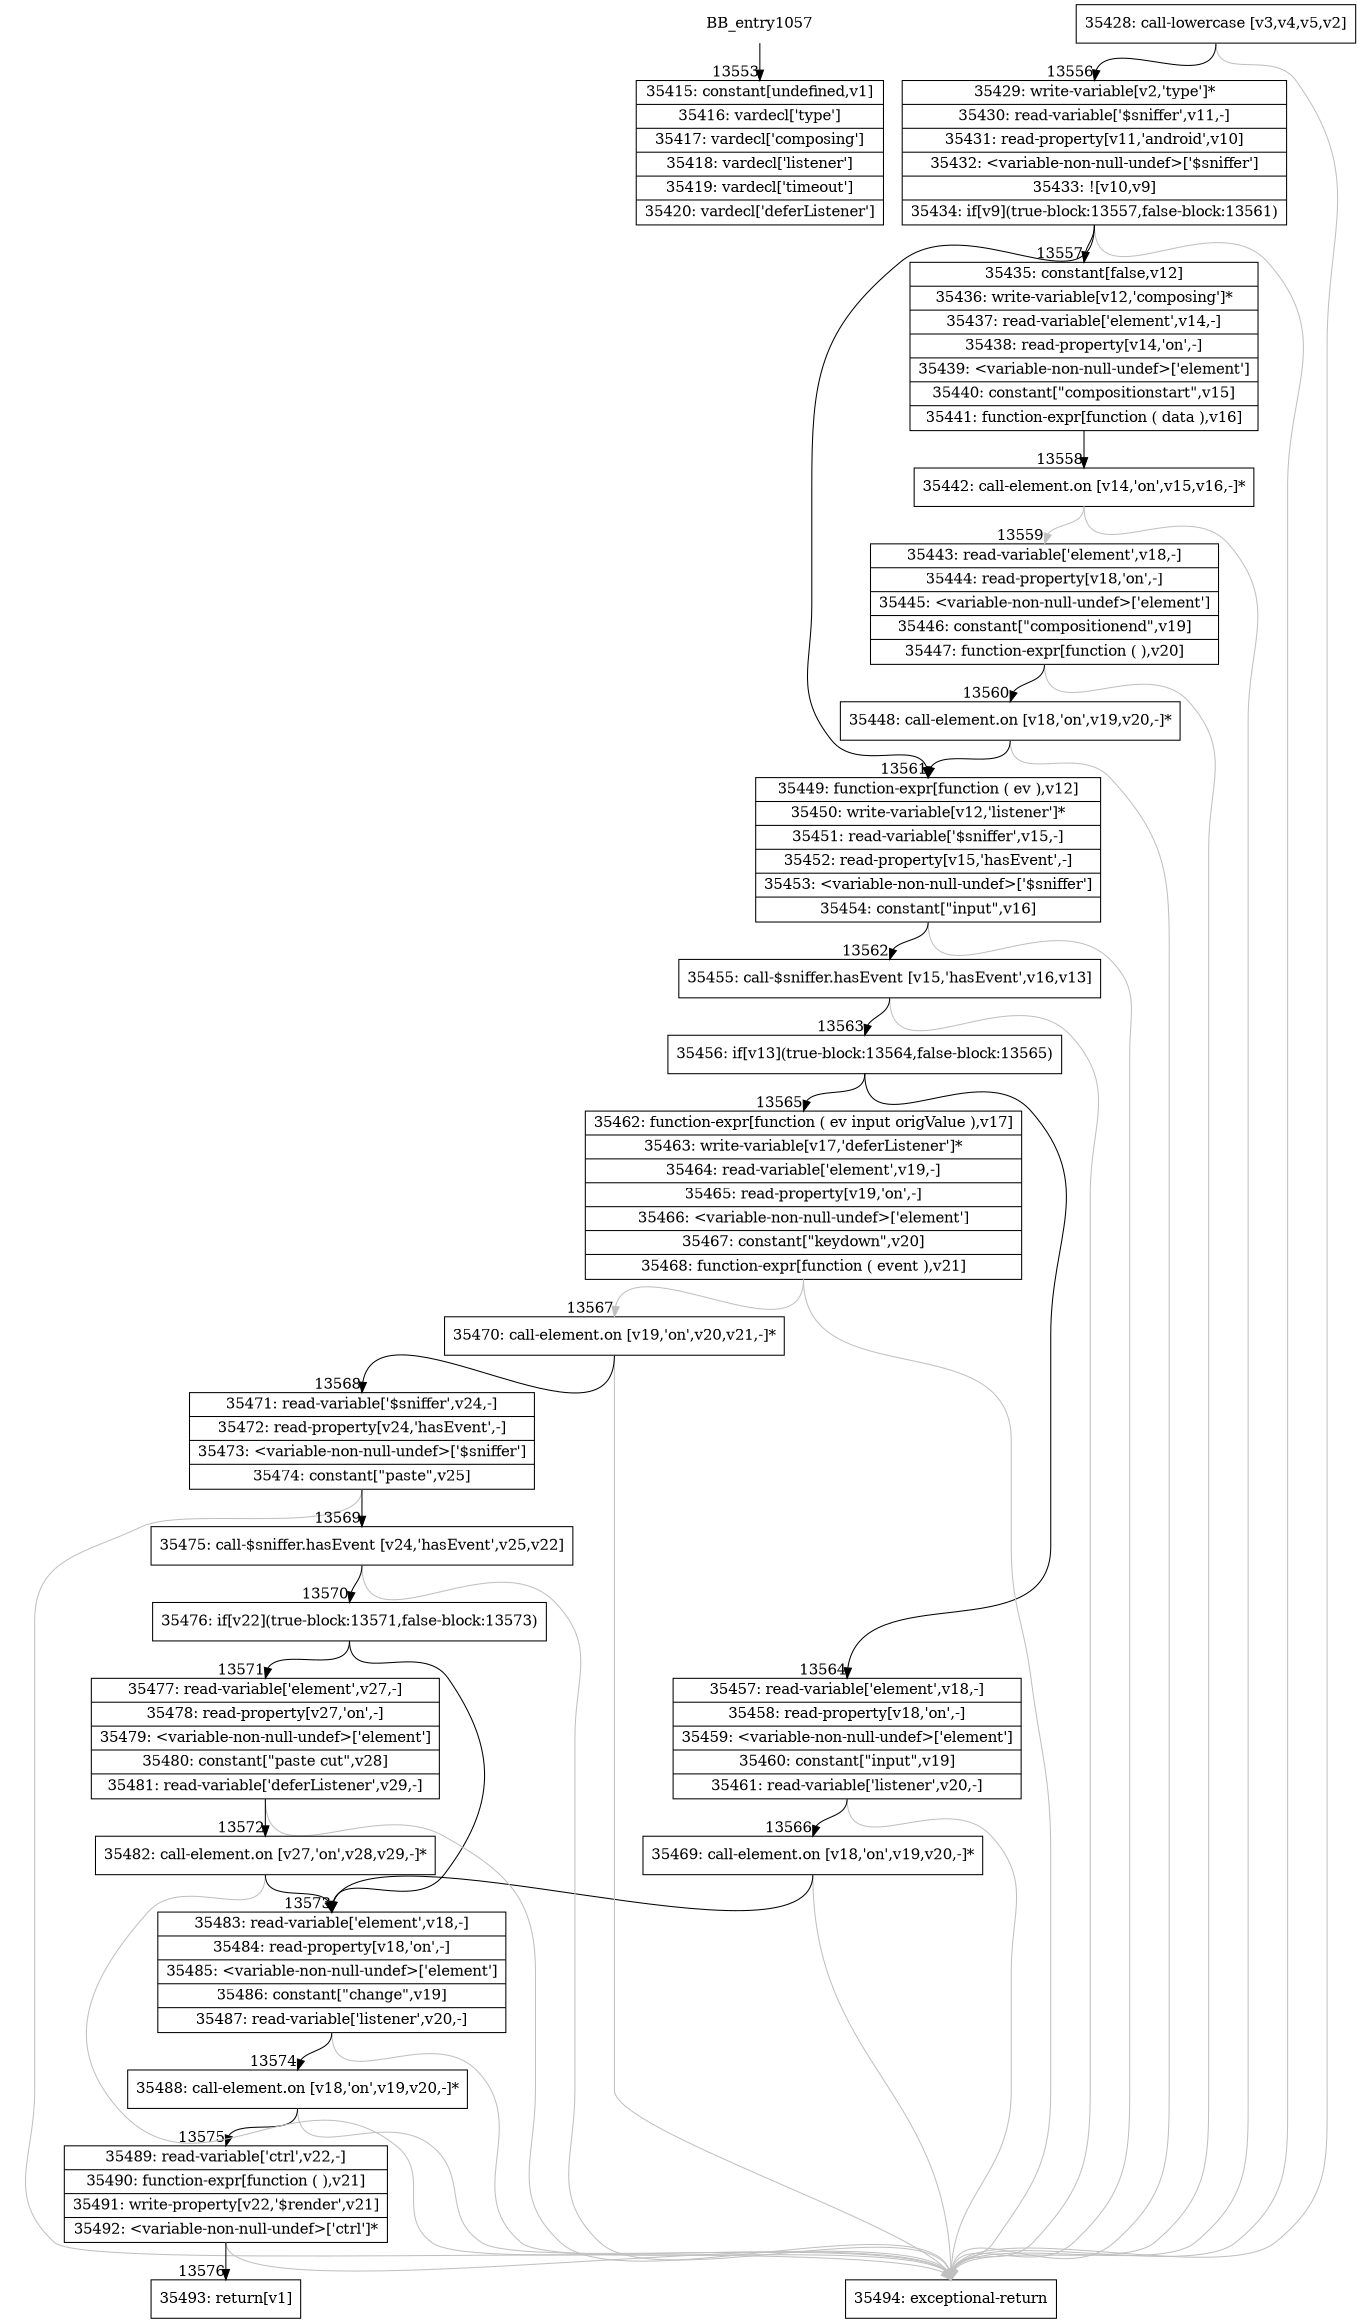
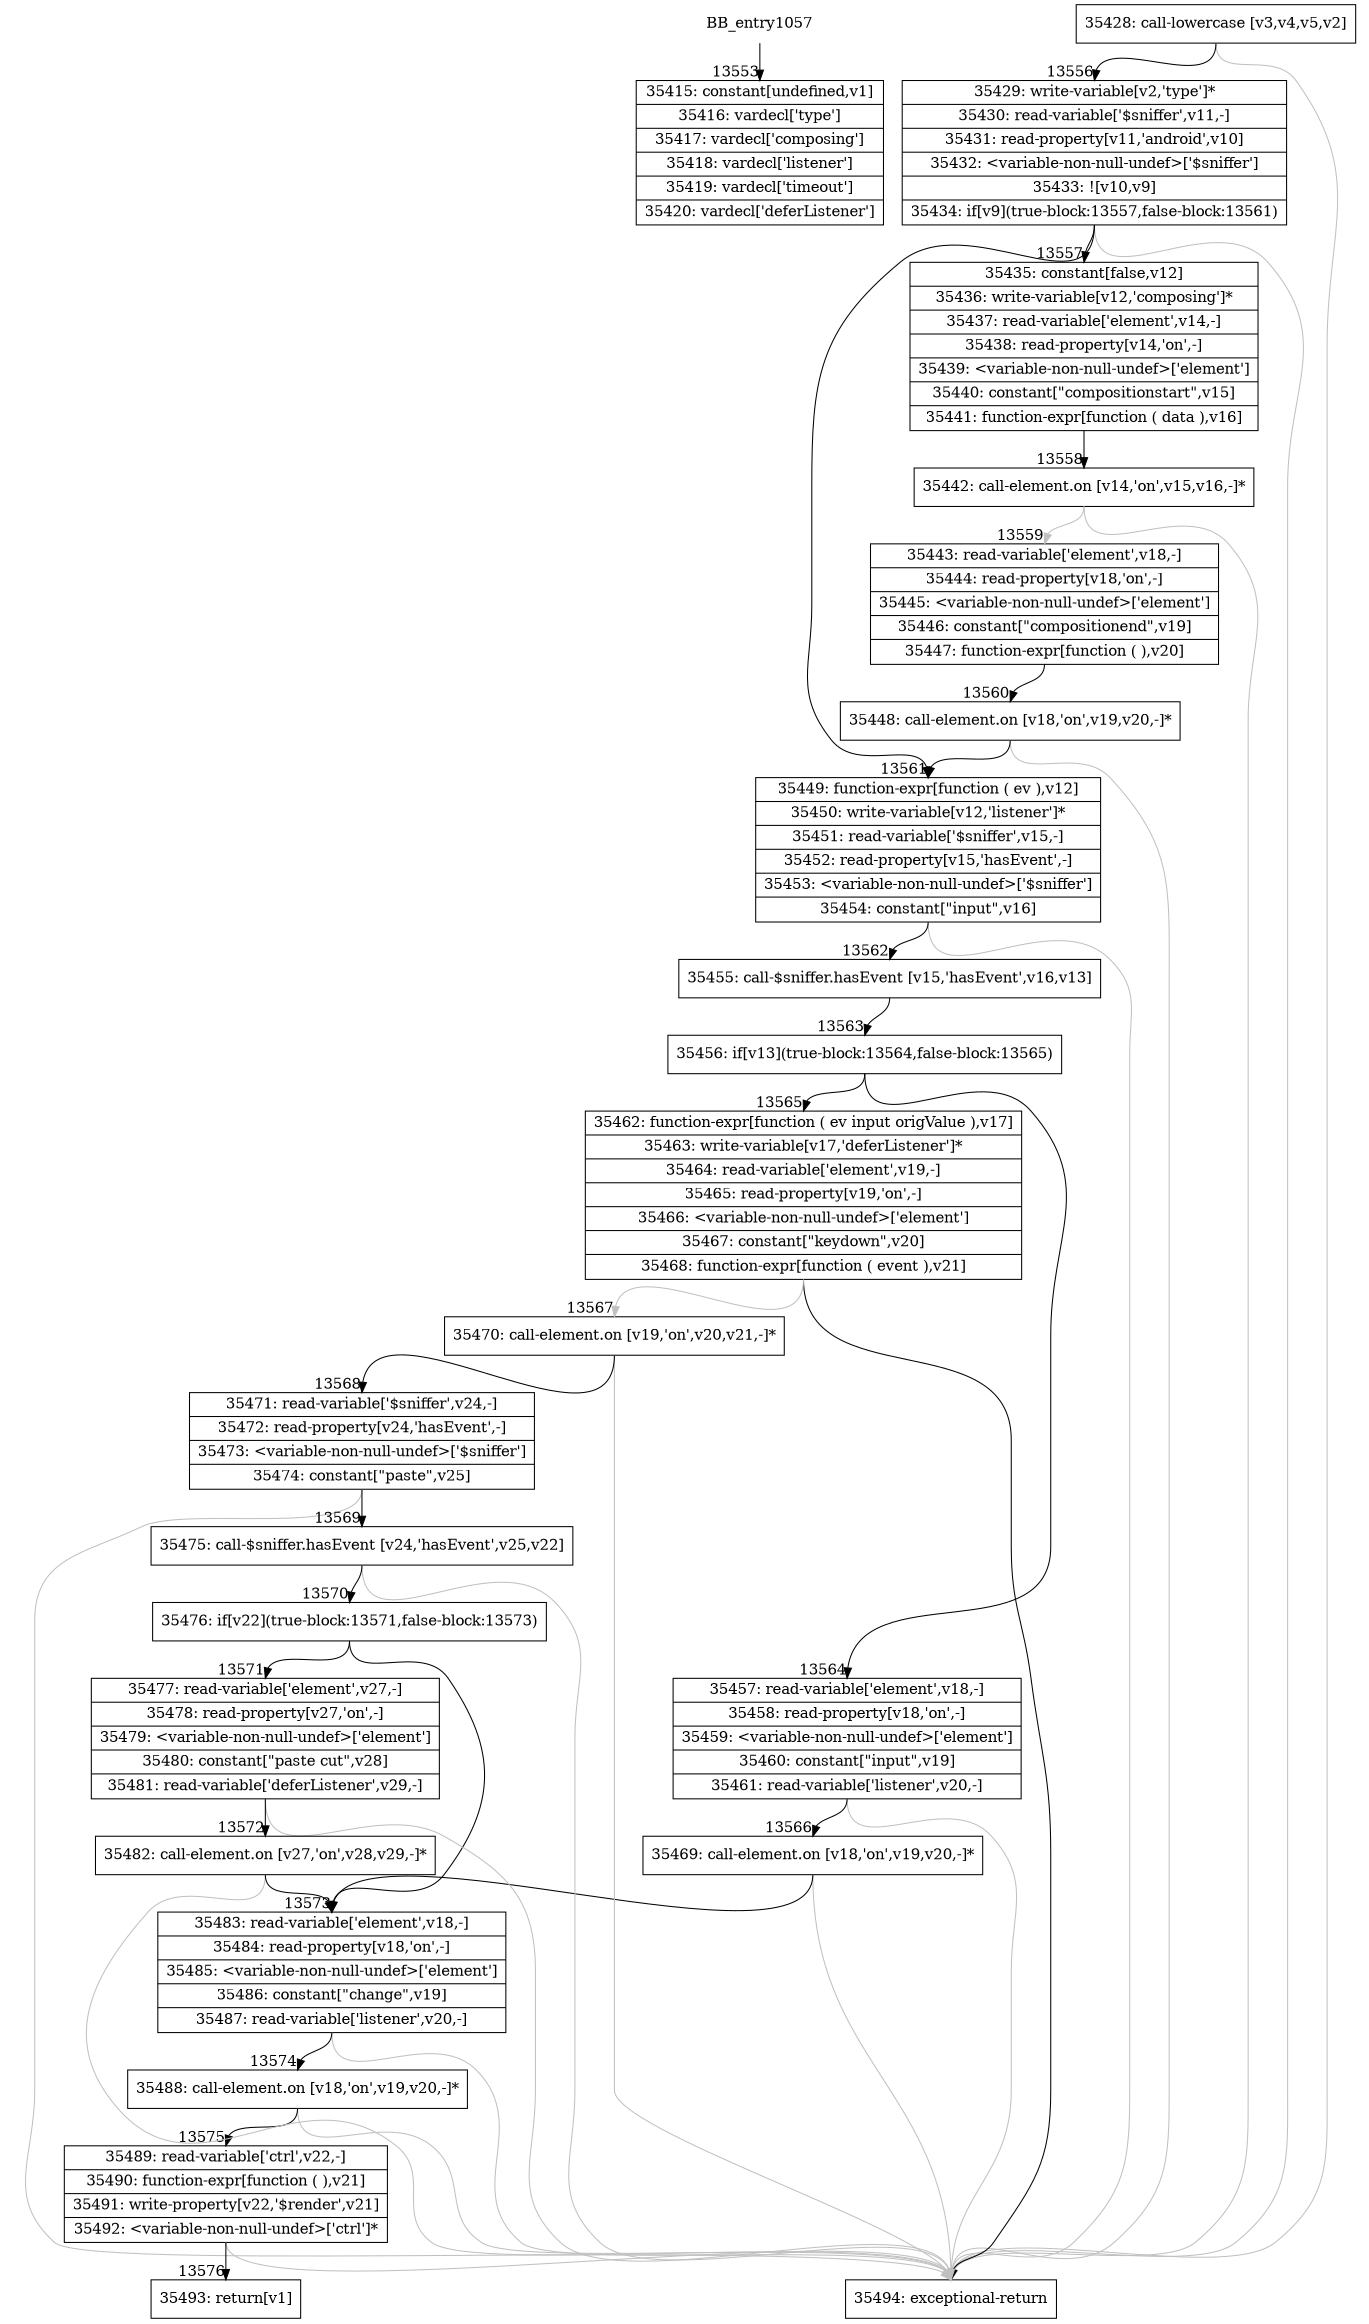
edge "35443: read-variable['element',v18,-]" -> "35494: exceptional-return": removed
edge "35455: call-$sniffer.hasEvent [v15,'hasEvent',v16,v13]" -> "35494: exceptional-return": removed
edge "35462: function-expr[function ( ev input origValue ),v17]" -> "35494: exceptional-return": color gray -> black
